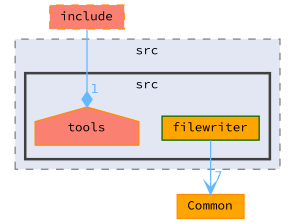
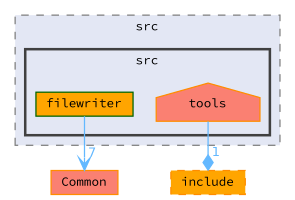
node "include": fillcolor salmon -> orange
edge "include" -> "tools": reversed
node "Common": fillcolor orange -> salmon
